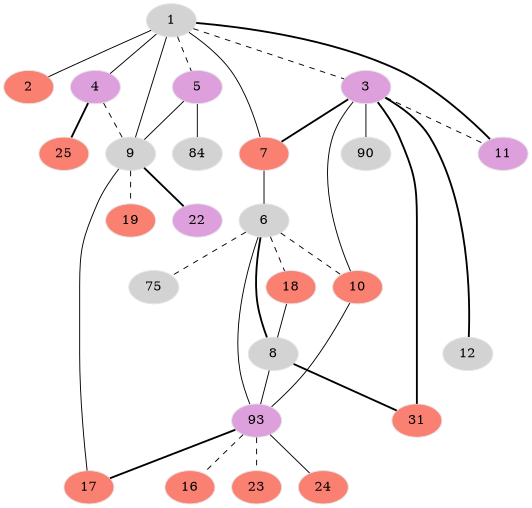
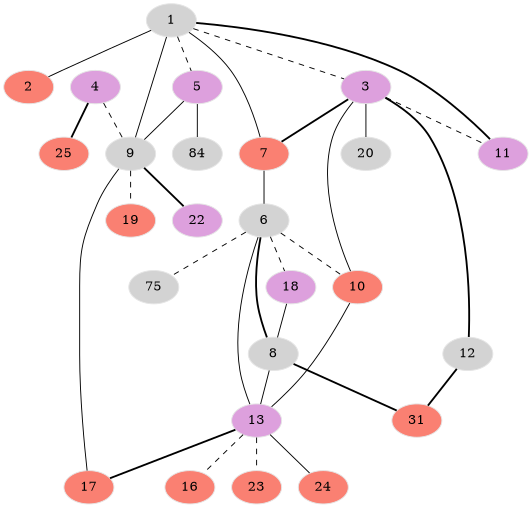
edge "1" -- "4": removed
node "90": label "90" -> "20"
edge "3" -- "31": now "12" -- "31"
node "18": fillcolor salmon -> plum
node "93": label "93" -> "13"
